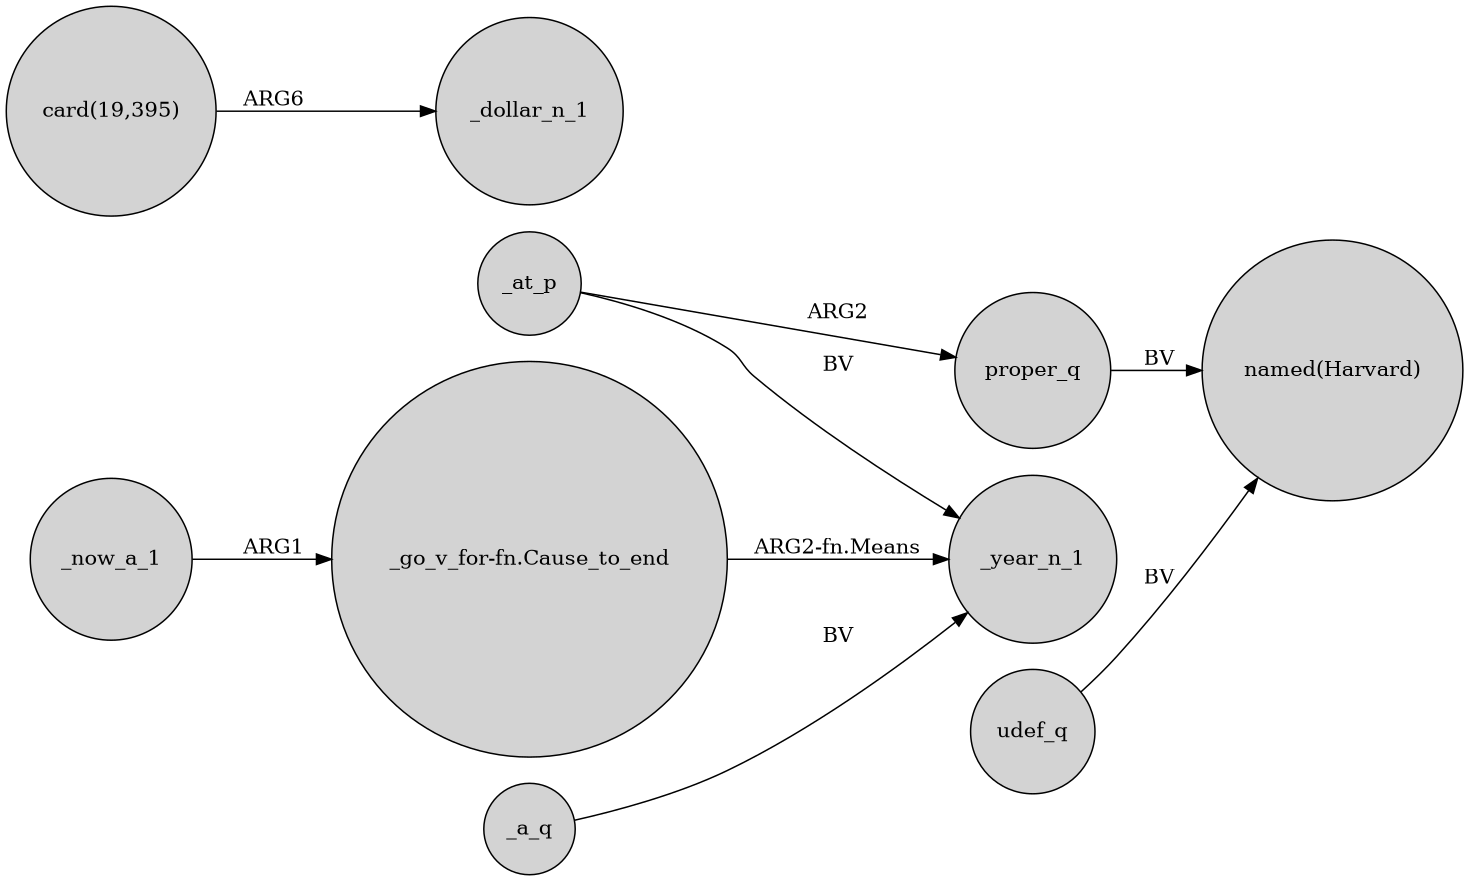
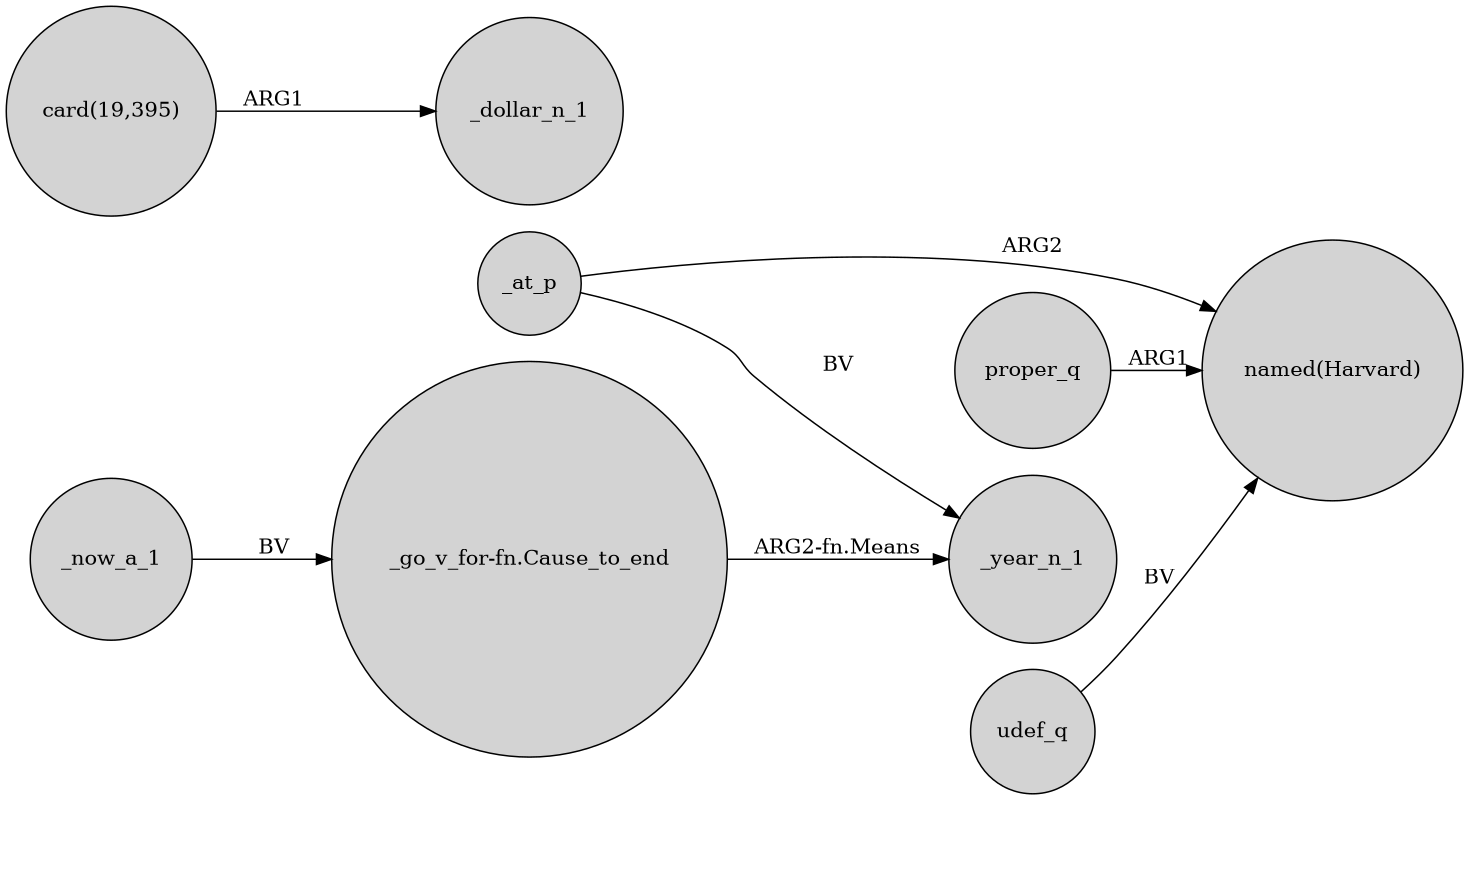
edge "card(19,395)" -> "_dollar_n_1": label "ARG6" -> "ARG1"
edge "_at_p" -> "proper_q": now "_at_p" -> "named(Harvard)"
edge "proper_q" -> "named(Harvard)": label "BV" -> "ARG1"
edge "_now_a_1" -> "_go_v_for-fn.Cause_to_end": label "ARG1" -> "BV"
node "_a_q": removed
